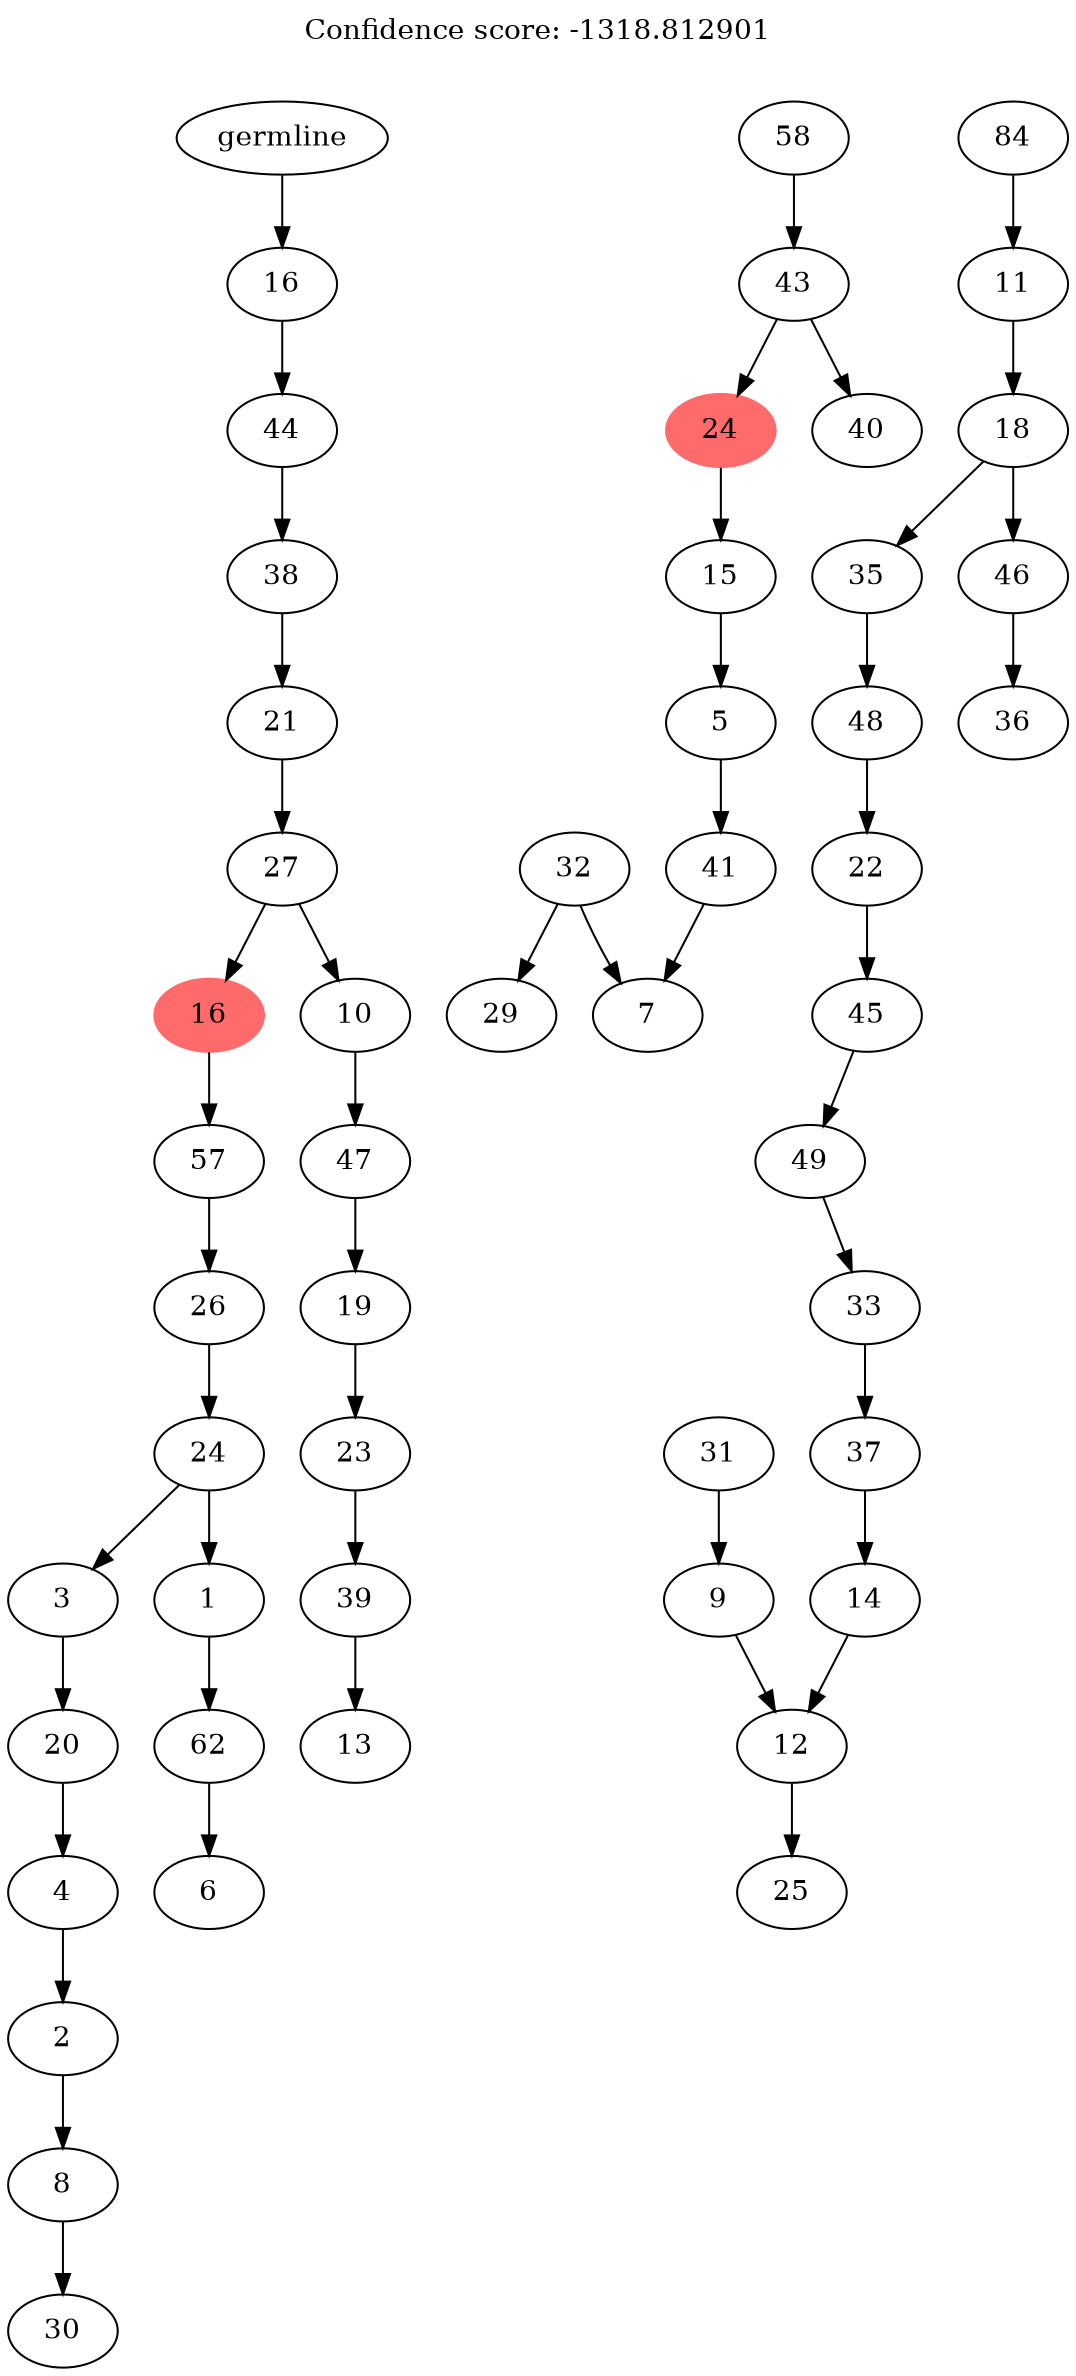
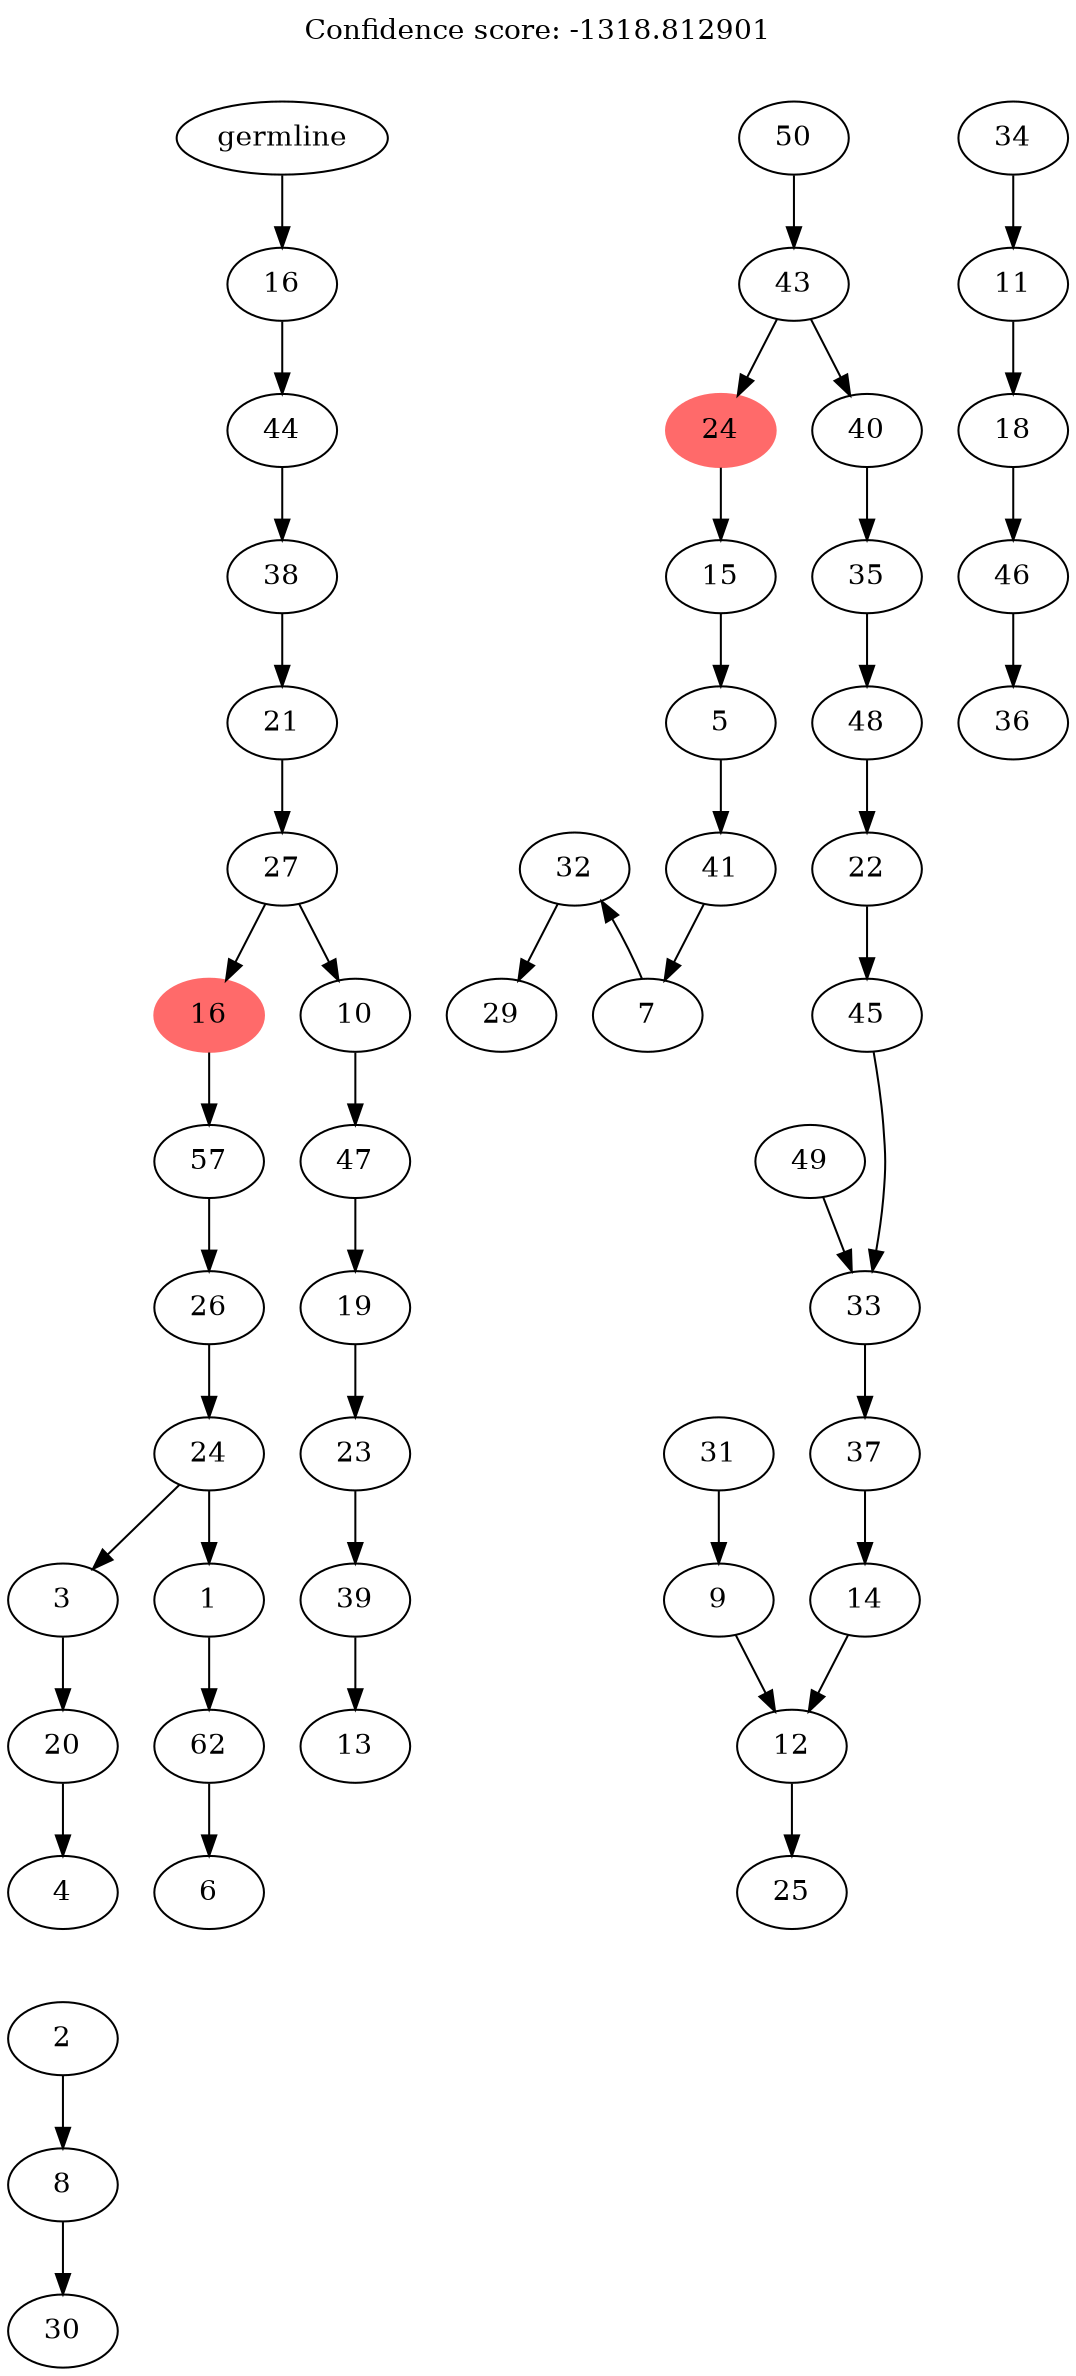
node "58": label "58" -> "50"
node "84": label "84" -> "34"
edge "18" -> "35": now "40" -> "35"
edge "32" -> "7": reversed
edge "45" -> "49": now "45" -> "33"
edge "4" -> "2": removed
